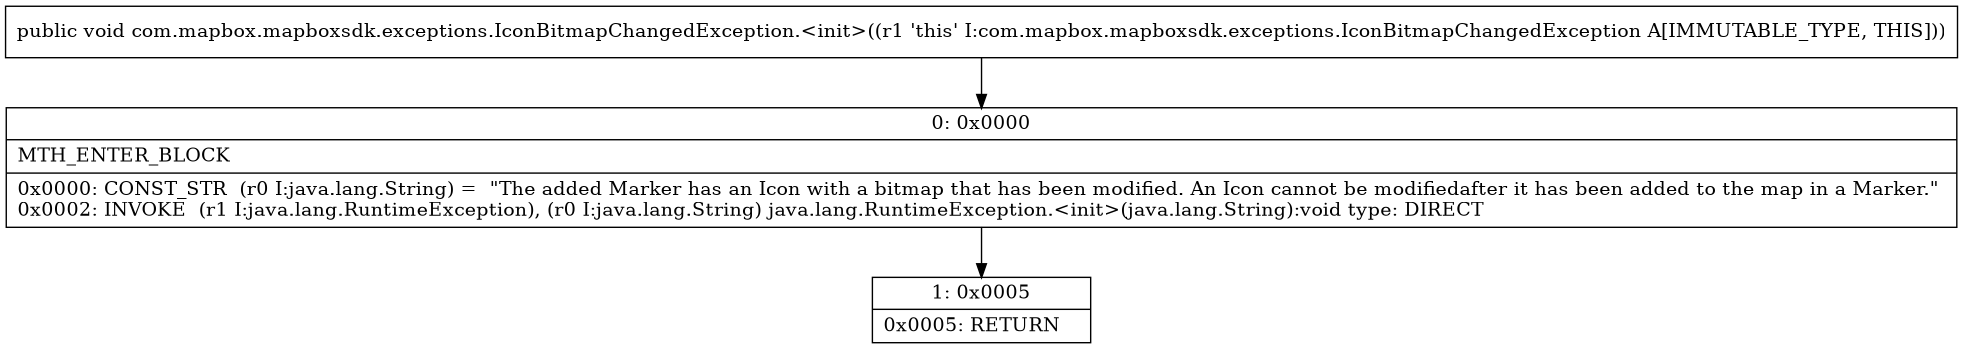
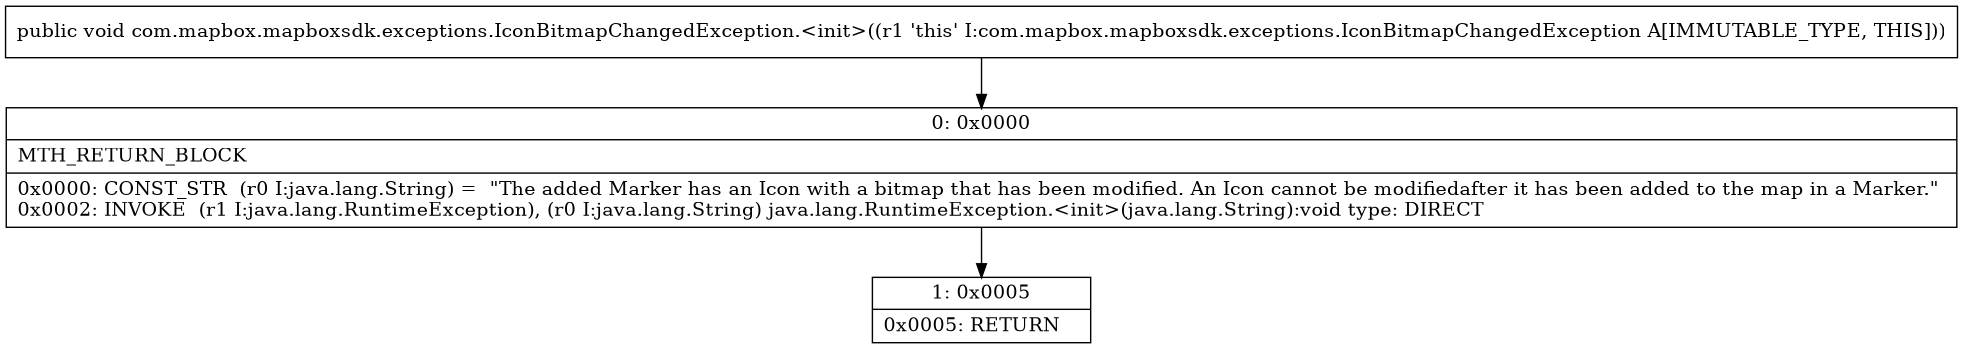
node "0: 0x0000": text "MTH_ENTER_BLOCK" -> "MTH_RETURN_BLOCK"
